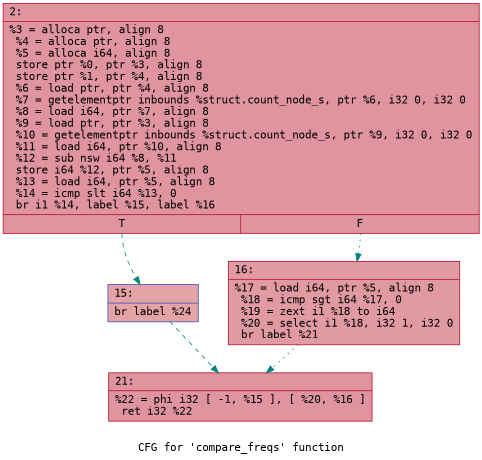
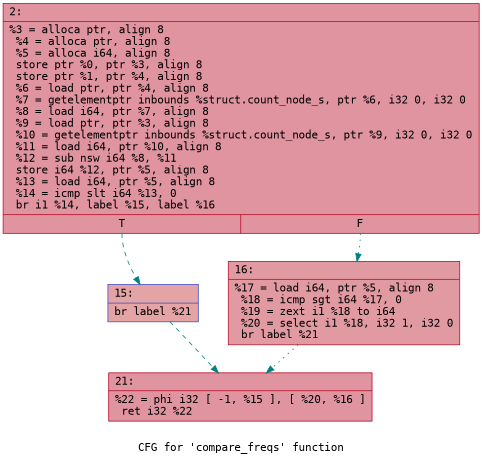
node "15:": text "br label %24" -> "br label %21"
